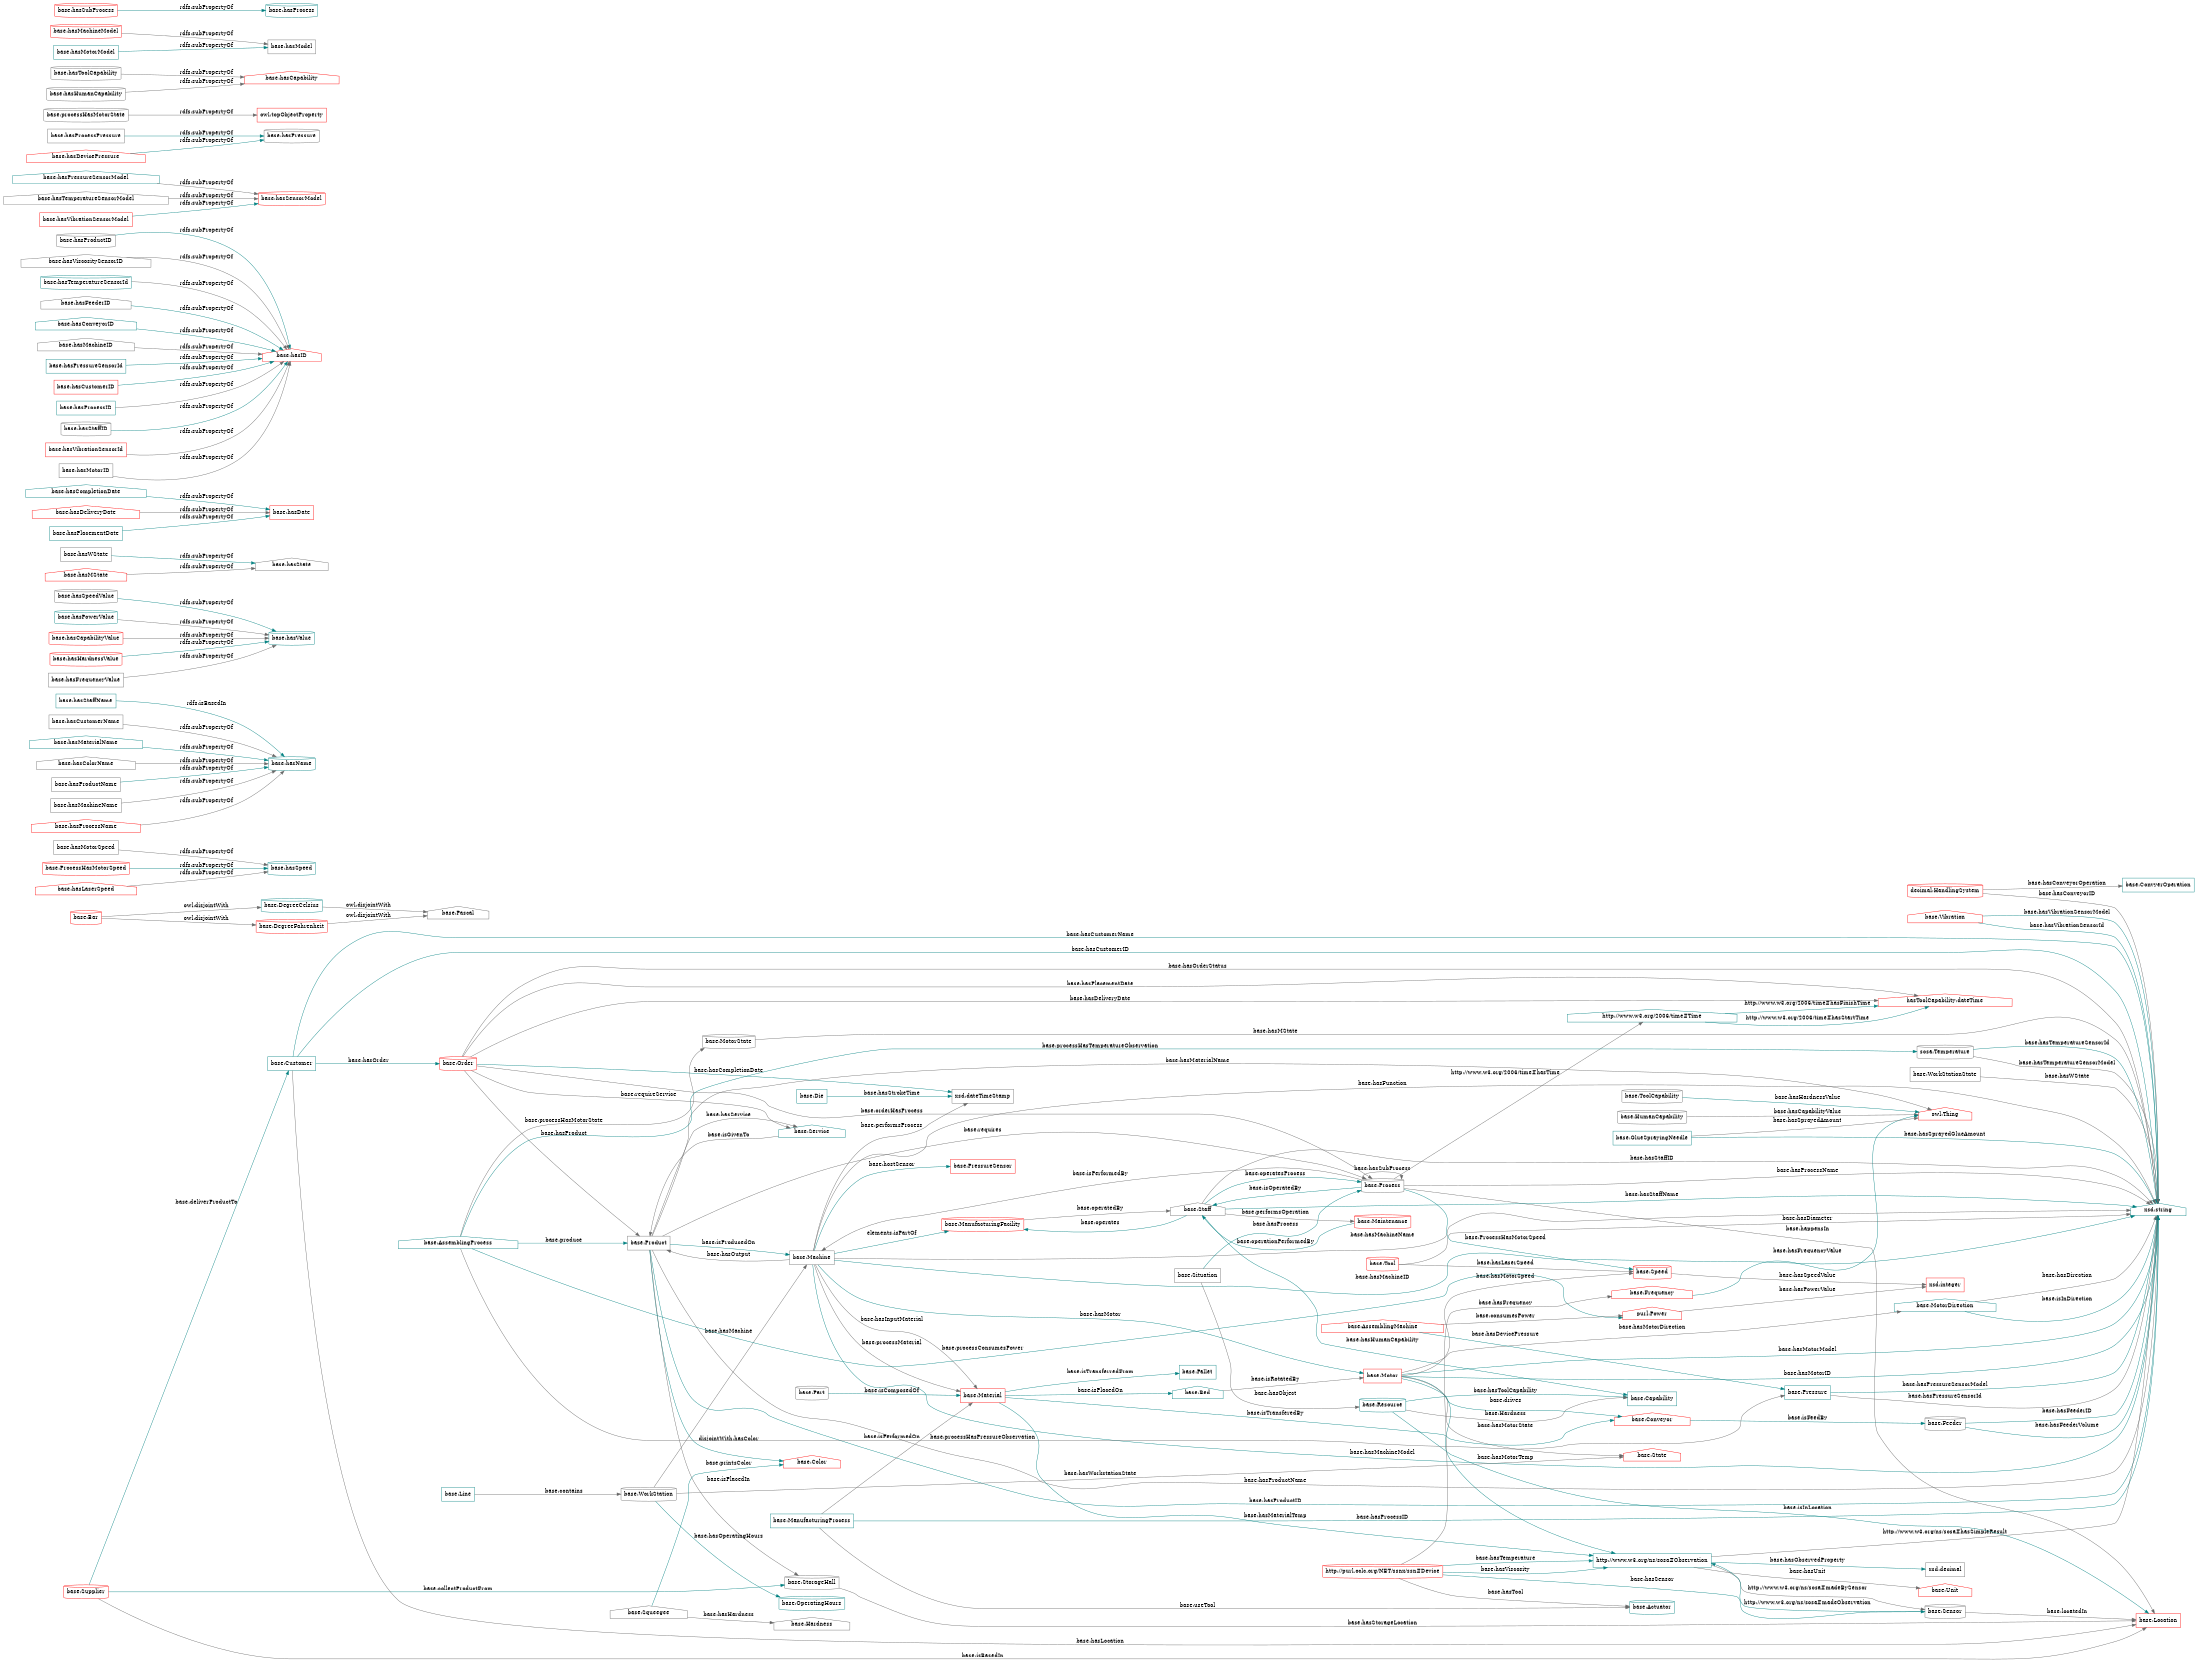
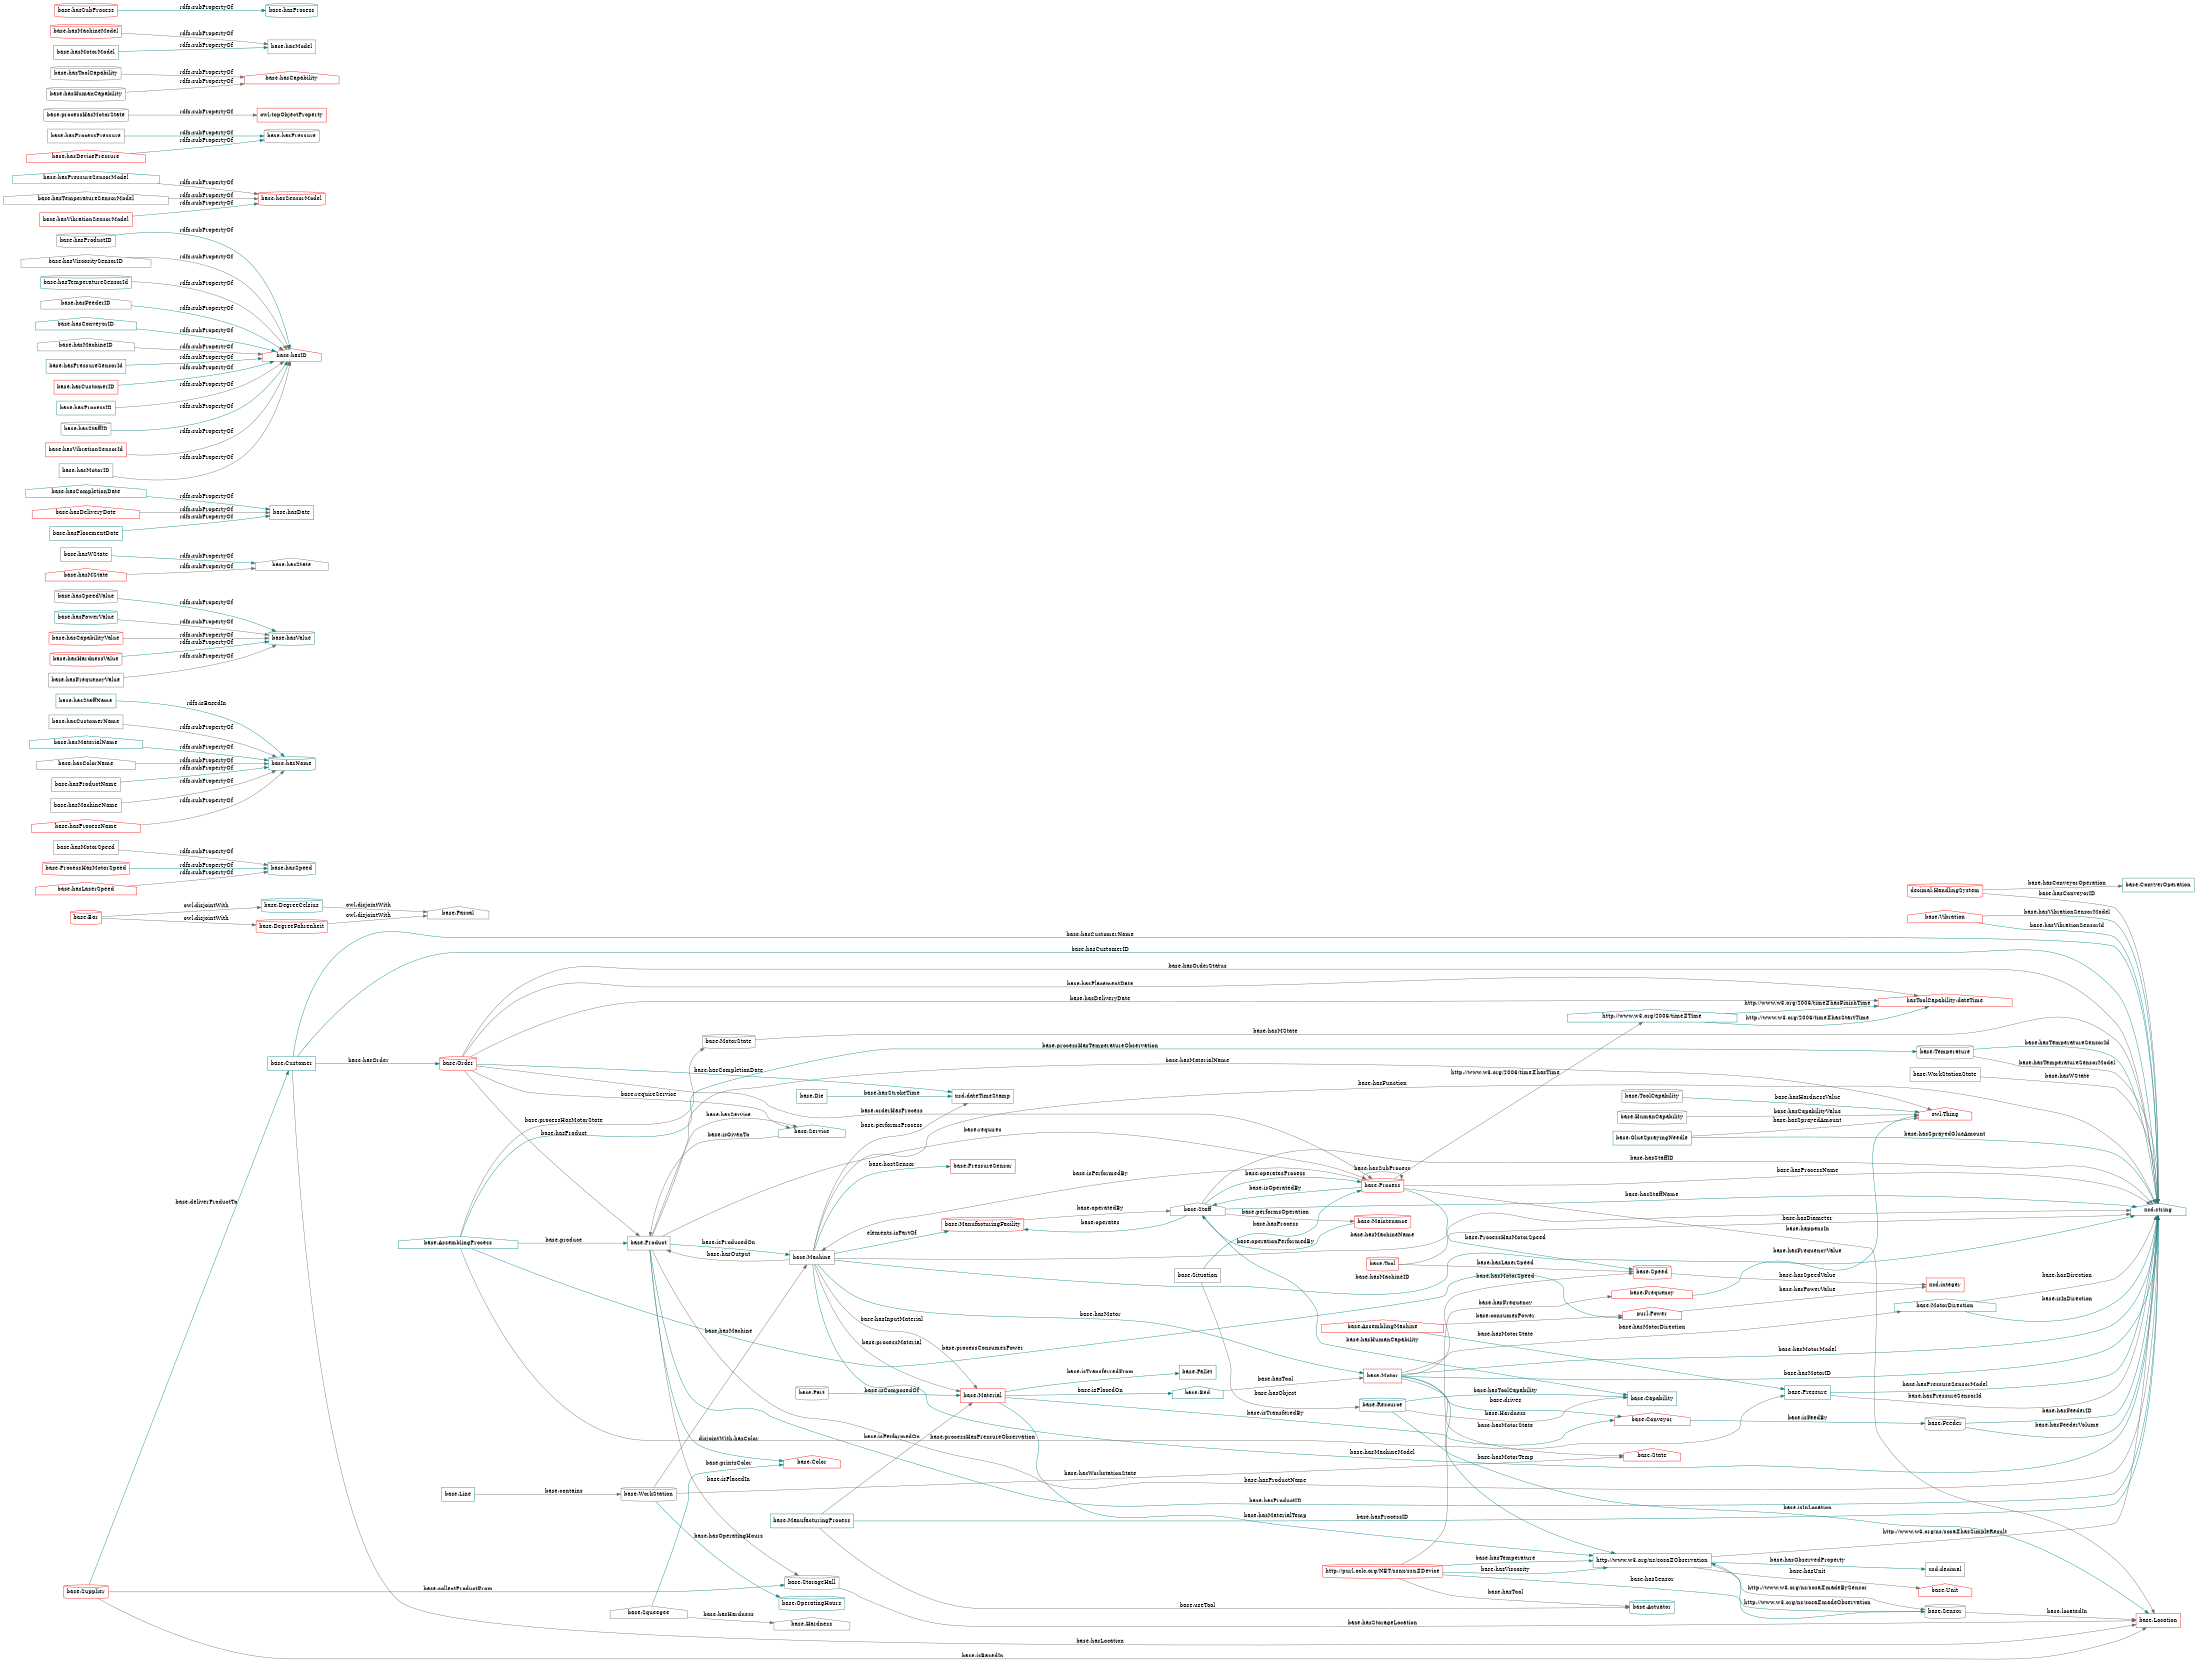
node "sosa:Temperature": label "sosa:Temperature" -> "base:Temperature"
node "base:Process": color gray40 -> red
edge "base:AssemblingMachine" -> "base:Pressure": label "base:hasDevicePressure" -> "base:hasMotorState"
edge "base:Bed" -> "base:Motor": label "base:isRotatedBy" -> "base:hasTool"
